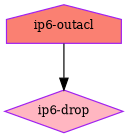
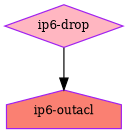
edge "ip6-outacl" -> "ip6-drop": reversed
